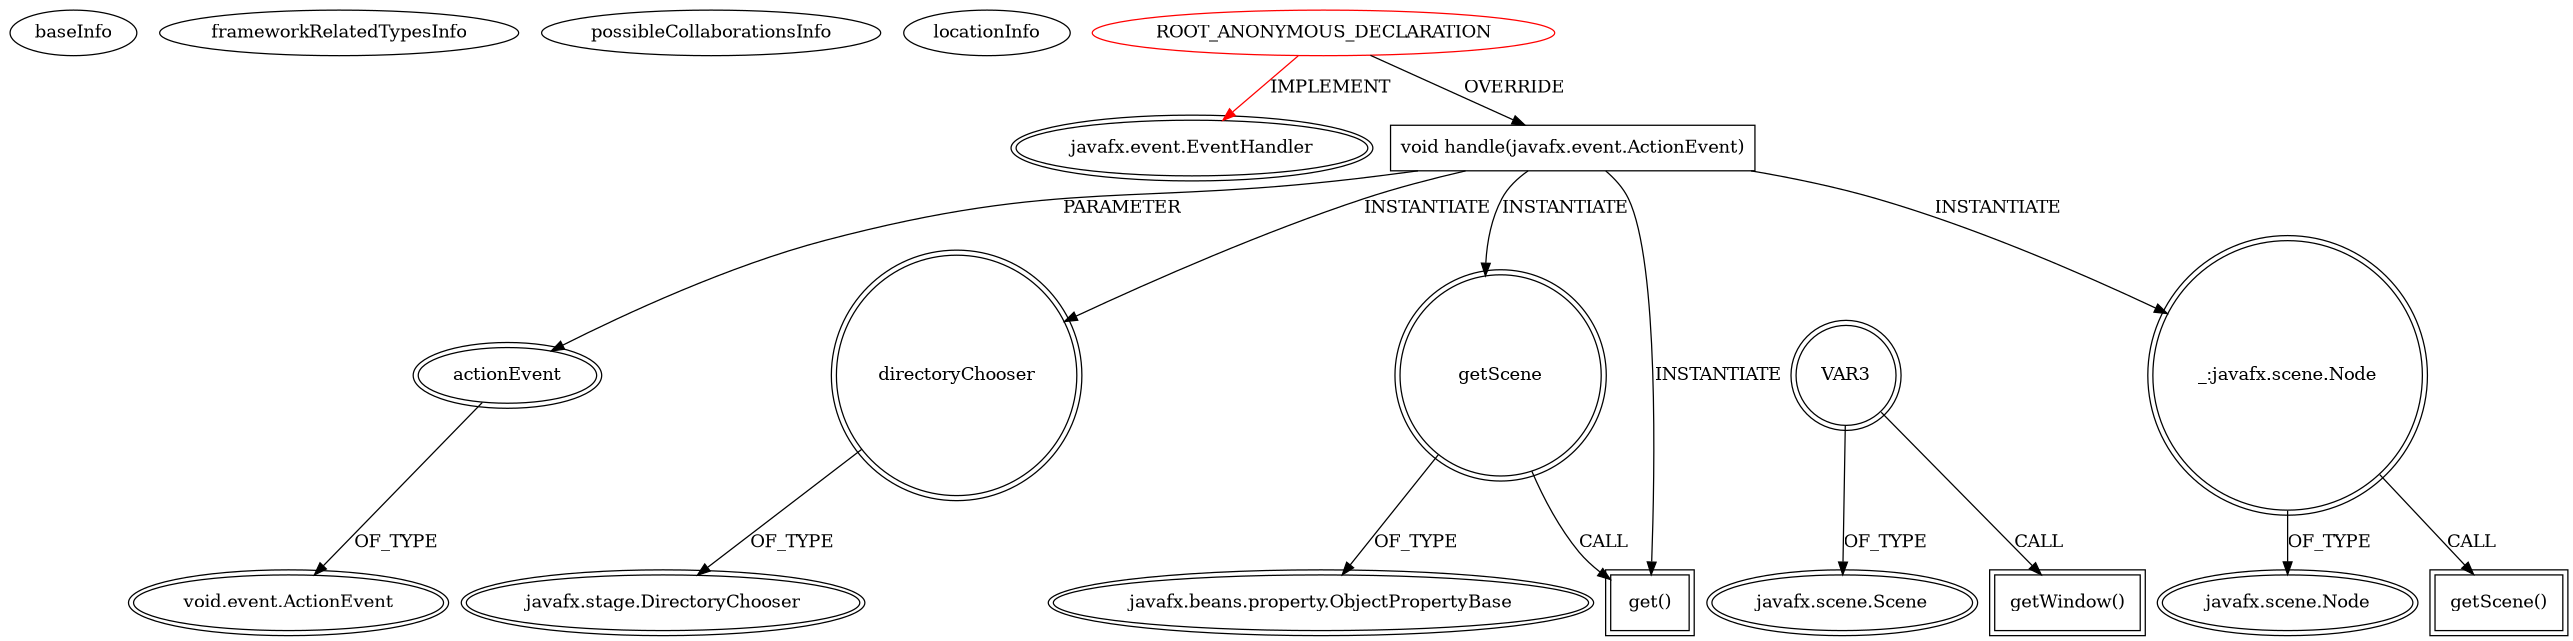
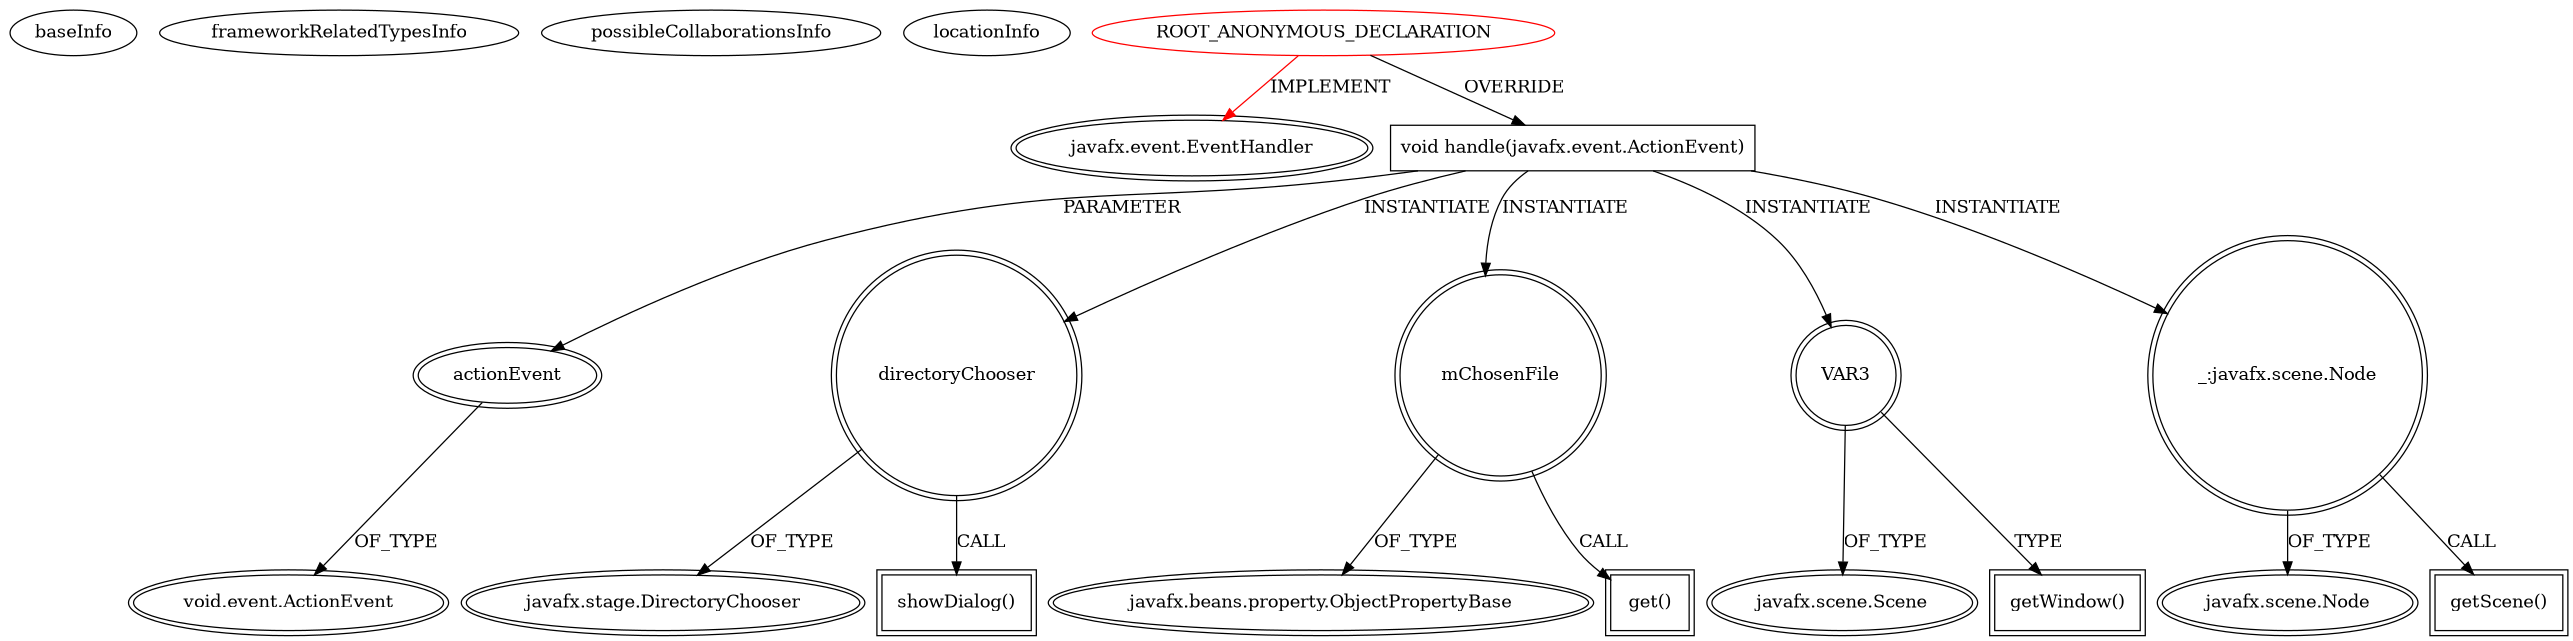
edge "void handle(javafx.event.ActionEvent)" -> "get()": now "void handle(javafx.event.ActionEvent)" -> "VAR3"
node "getScene": label "getScene" -> "mChosenFile"
edge "VAR3" -> "getWindow()": label "CALL" -> "TYPE"
node "showDialog()": added
